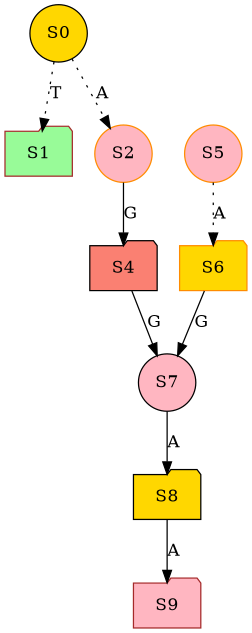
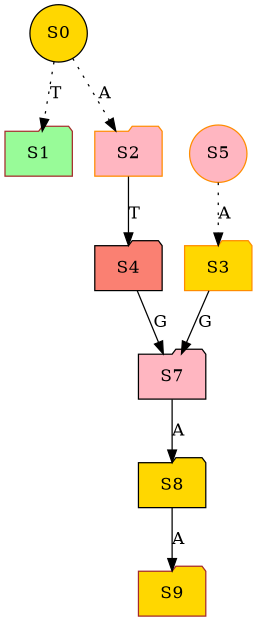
node "S2": shape circle -> folder
edge "S2" -> "S4": label "G" -> "T"
node "S6": label "S6" -> "S3"
node "S7": shape circle -> folder
node "S9": fillcolor lightpink -> gold
